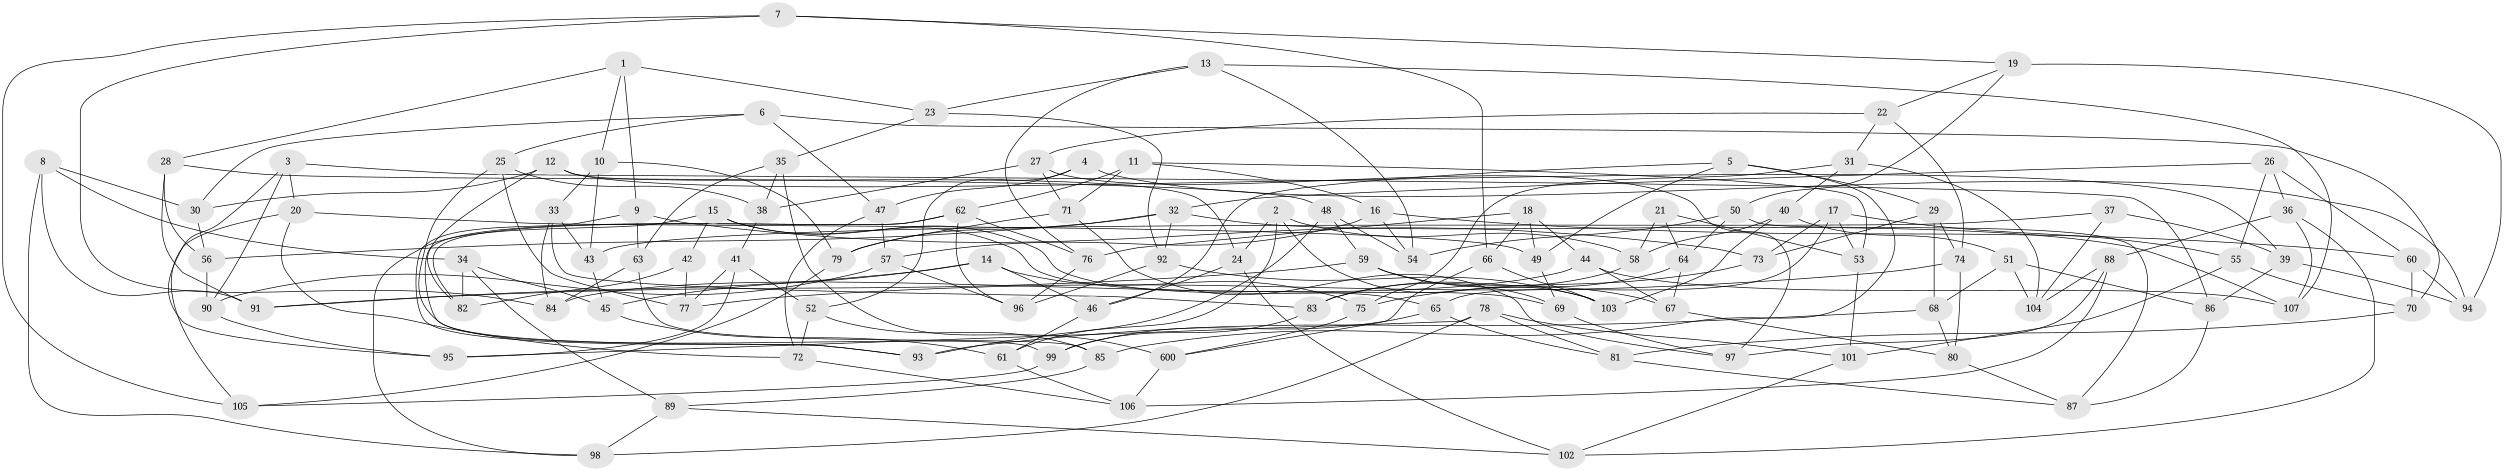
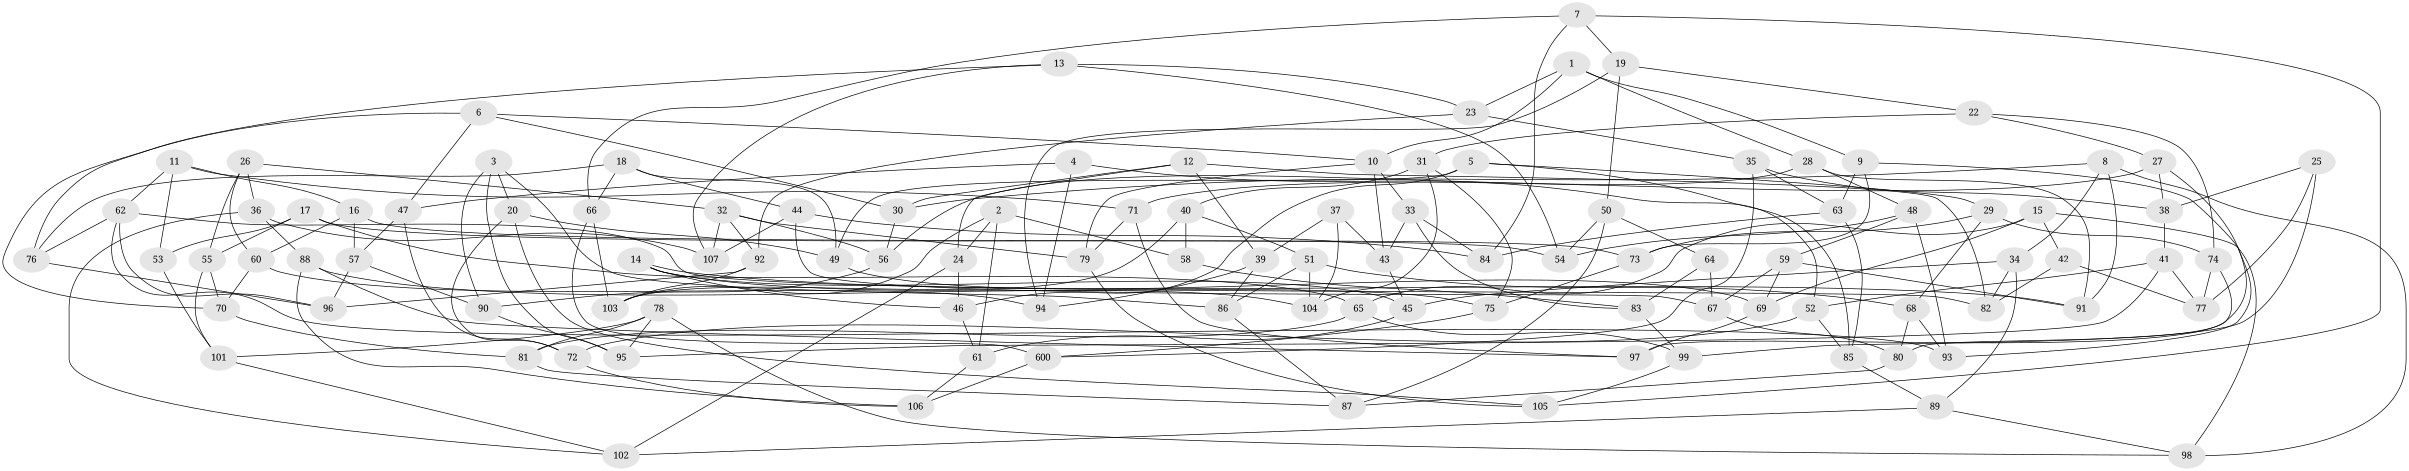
edge "6" -- "25": now "6" -- "10"
node "21": removed
